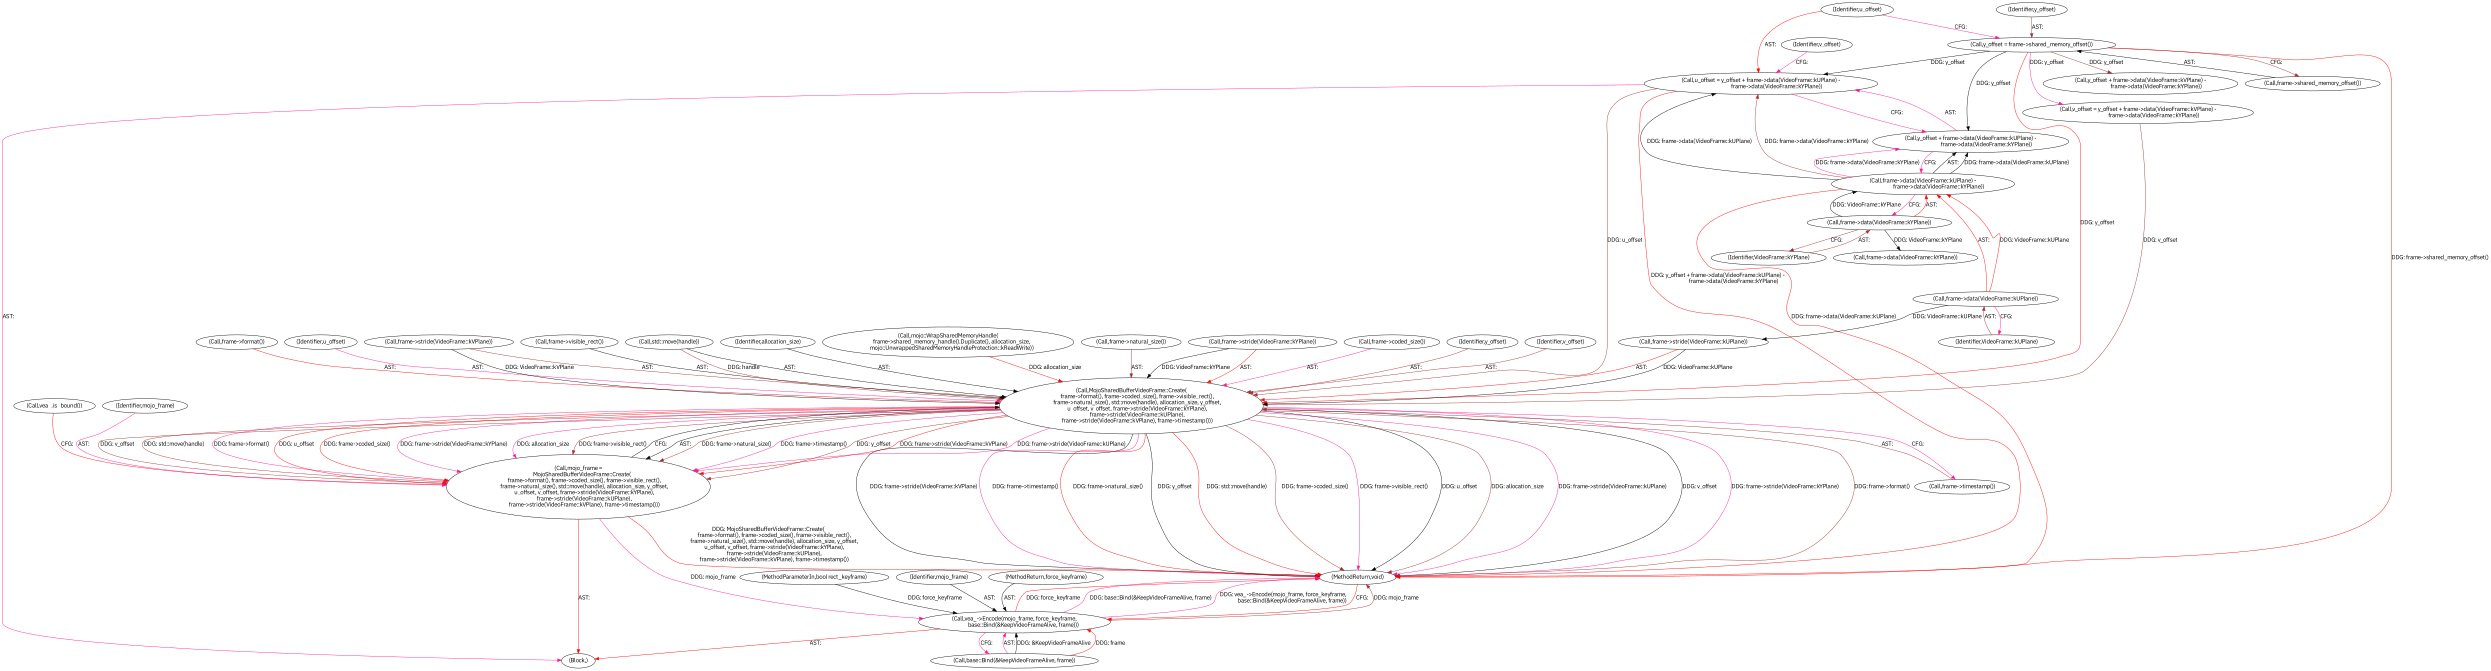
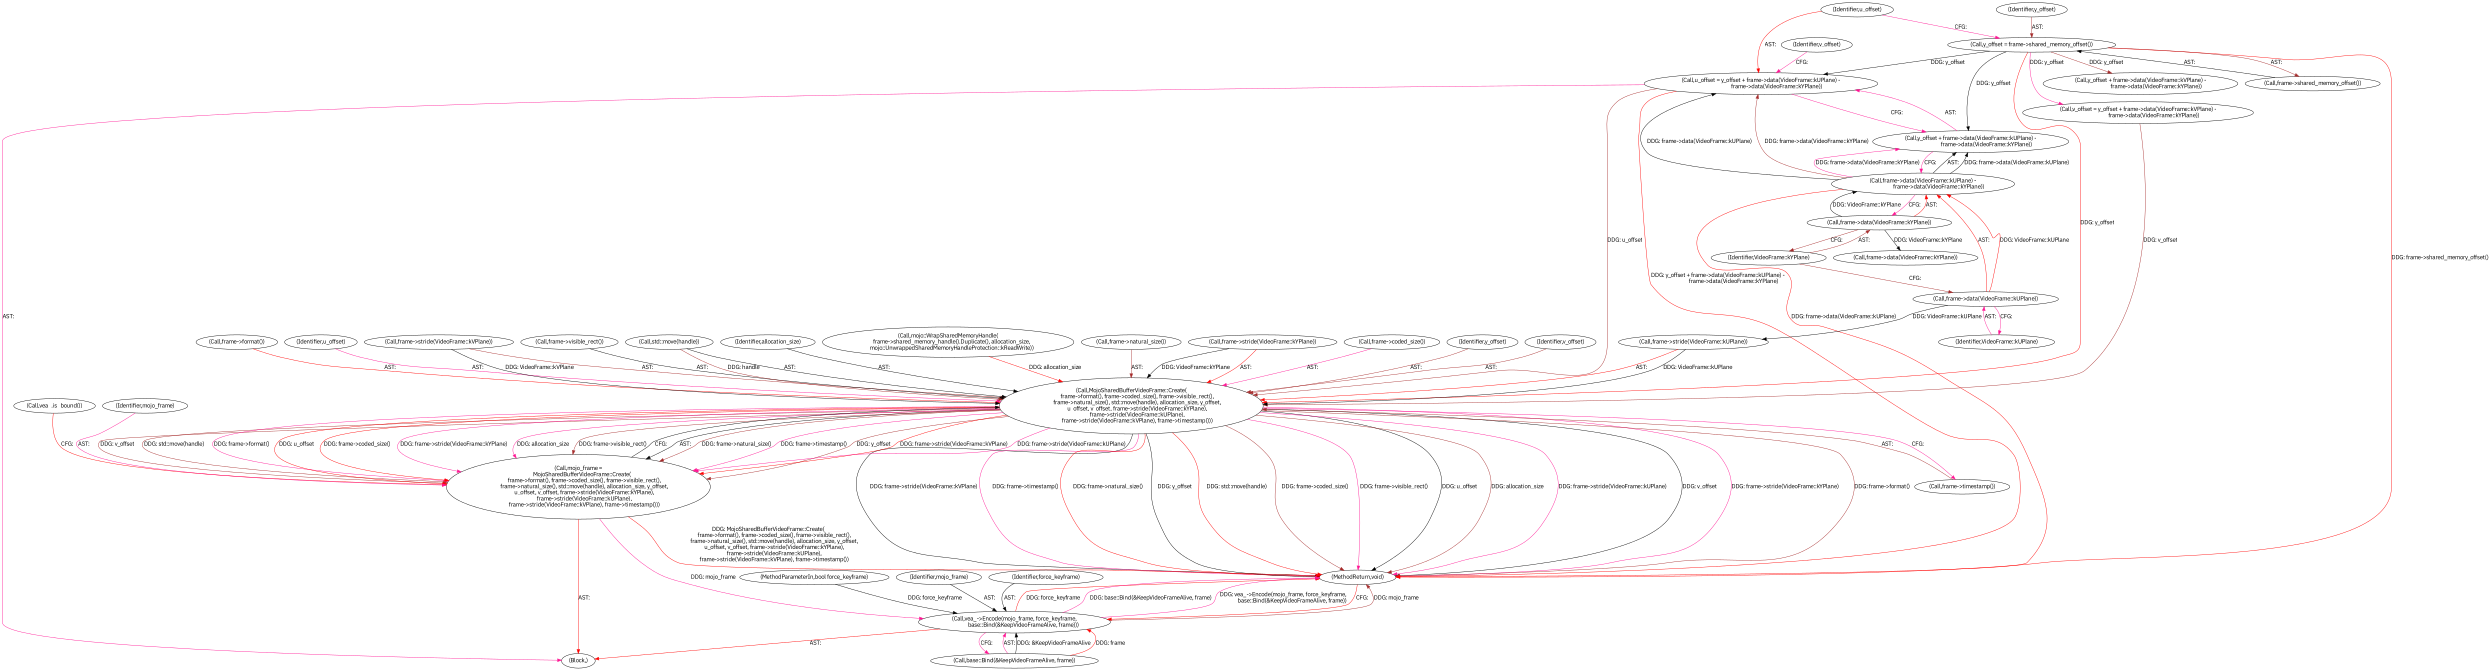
edge "(Call,y_offset = frame->shared_memory_offset())" -> "(Call,frame->shared_memory_offset())": label "CFG: " -> "AST: "
edge "(Identifier,VideoFrame::kYPlane)" -> "(Call,frame->data(VideoFrame::kUPlane))": added, label "CFG:"
edge "(Identifier,VideoFrame::kUPlane)" -> "(Call,frame->data(VideoFrame::kUPlane))": color brown -> deeppink
node "(MethodParameterIn,bool rect_keyframe)": label "(MethodParameterIn,bool rect_keyframe)" -> "(MethodParameterIn,bool force_keyframe)"
node "(MethodReturn,force_keyframe)": label "(MethodReturn,force_keyframe)" -> "(Identifier,force_keyframe)"
